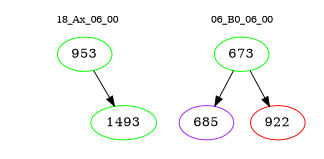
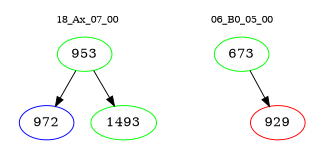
cluster "18_Ax_06_00": label "18_Ax_06_00" -> "18_Ax_07_00"
cluster "06_B0_06_00": label "06_B0_06_00" -> "06_B0_05_00"
node "972": added
node "685": removed
node "922": label "922" -> "929"
